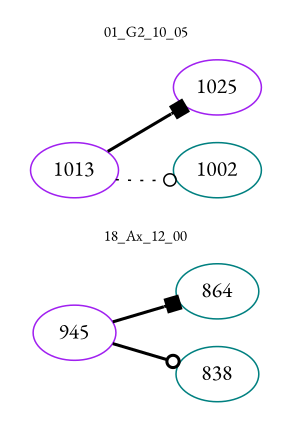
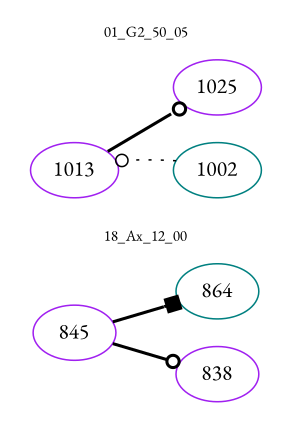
cluster "01_G2_10_05": label "01_G2_10_05" -> "01_G2_50_05"
edge "1013" -> "1025": arrowhead box -> odot
edge "1013" -> "1002": reversed
node "945": label "945" -> "845"
node "838": color teal -> purple
